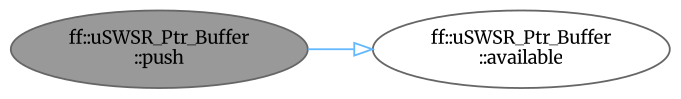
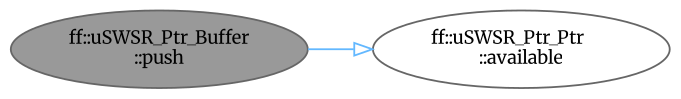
node "ff::uSWSR_Ptr_Buffer ::available": label "ff::uSWSR_Ptr_Buffer ::available" -> "ff::uSWSR_Ptr_Ptr ::available"
